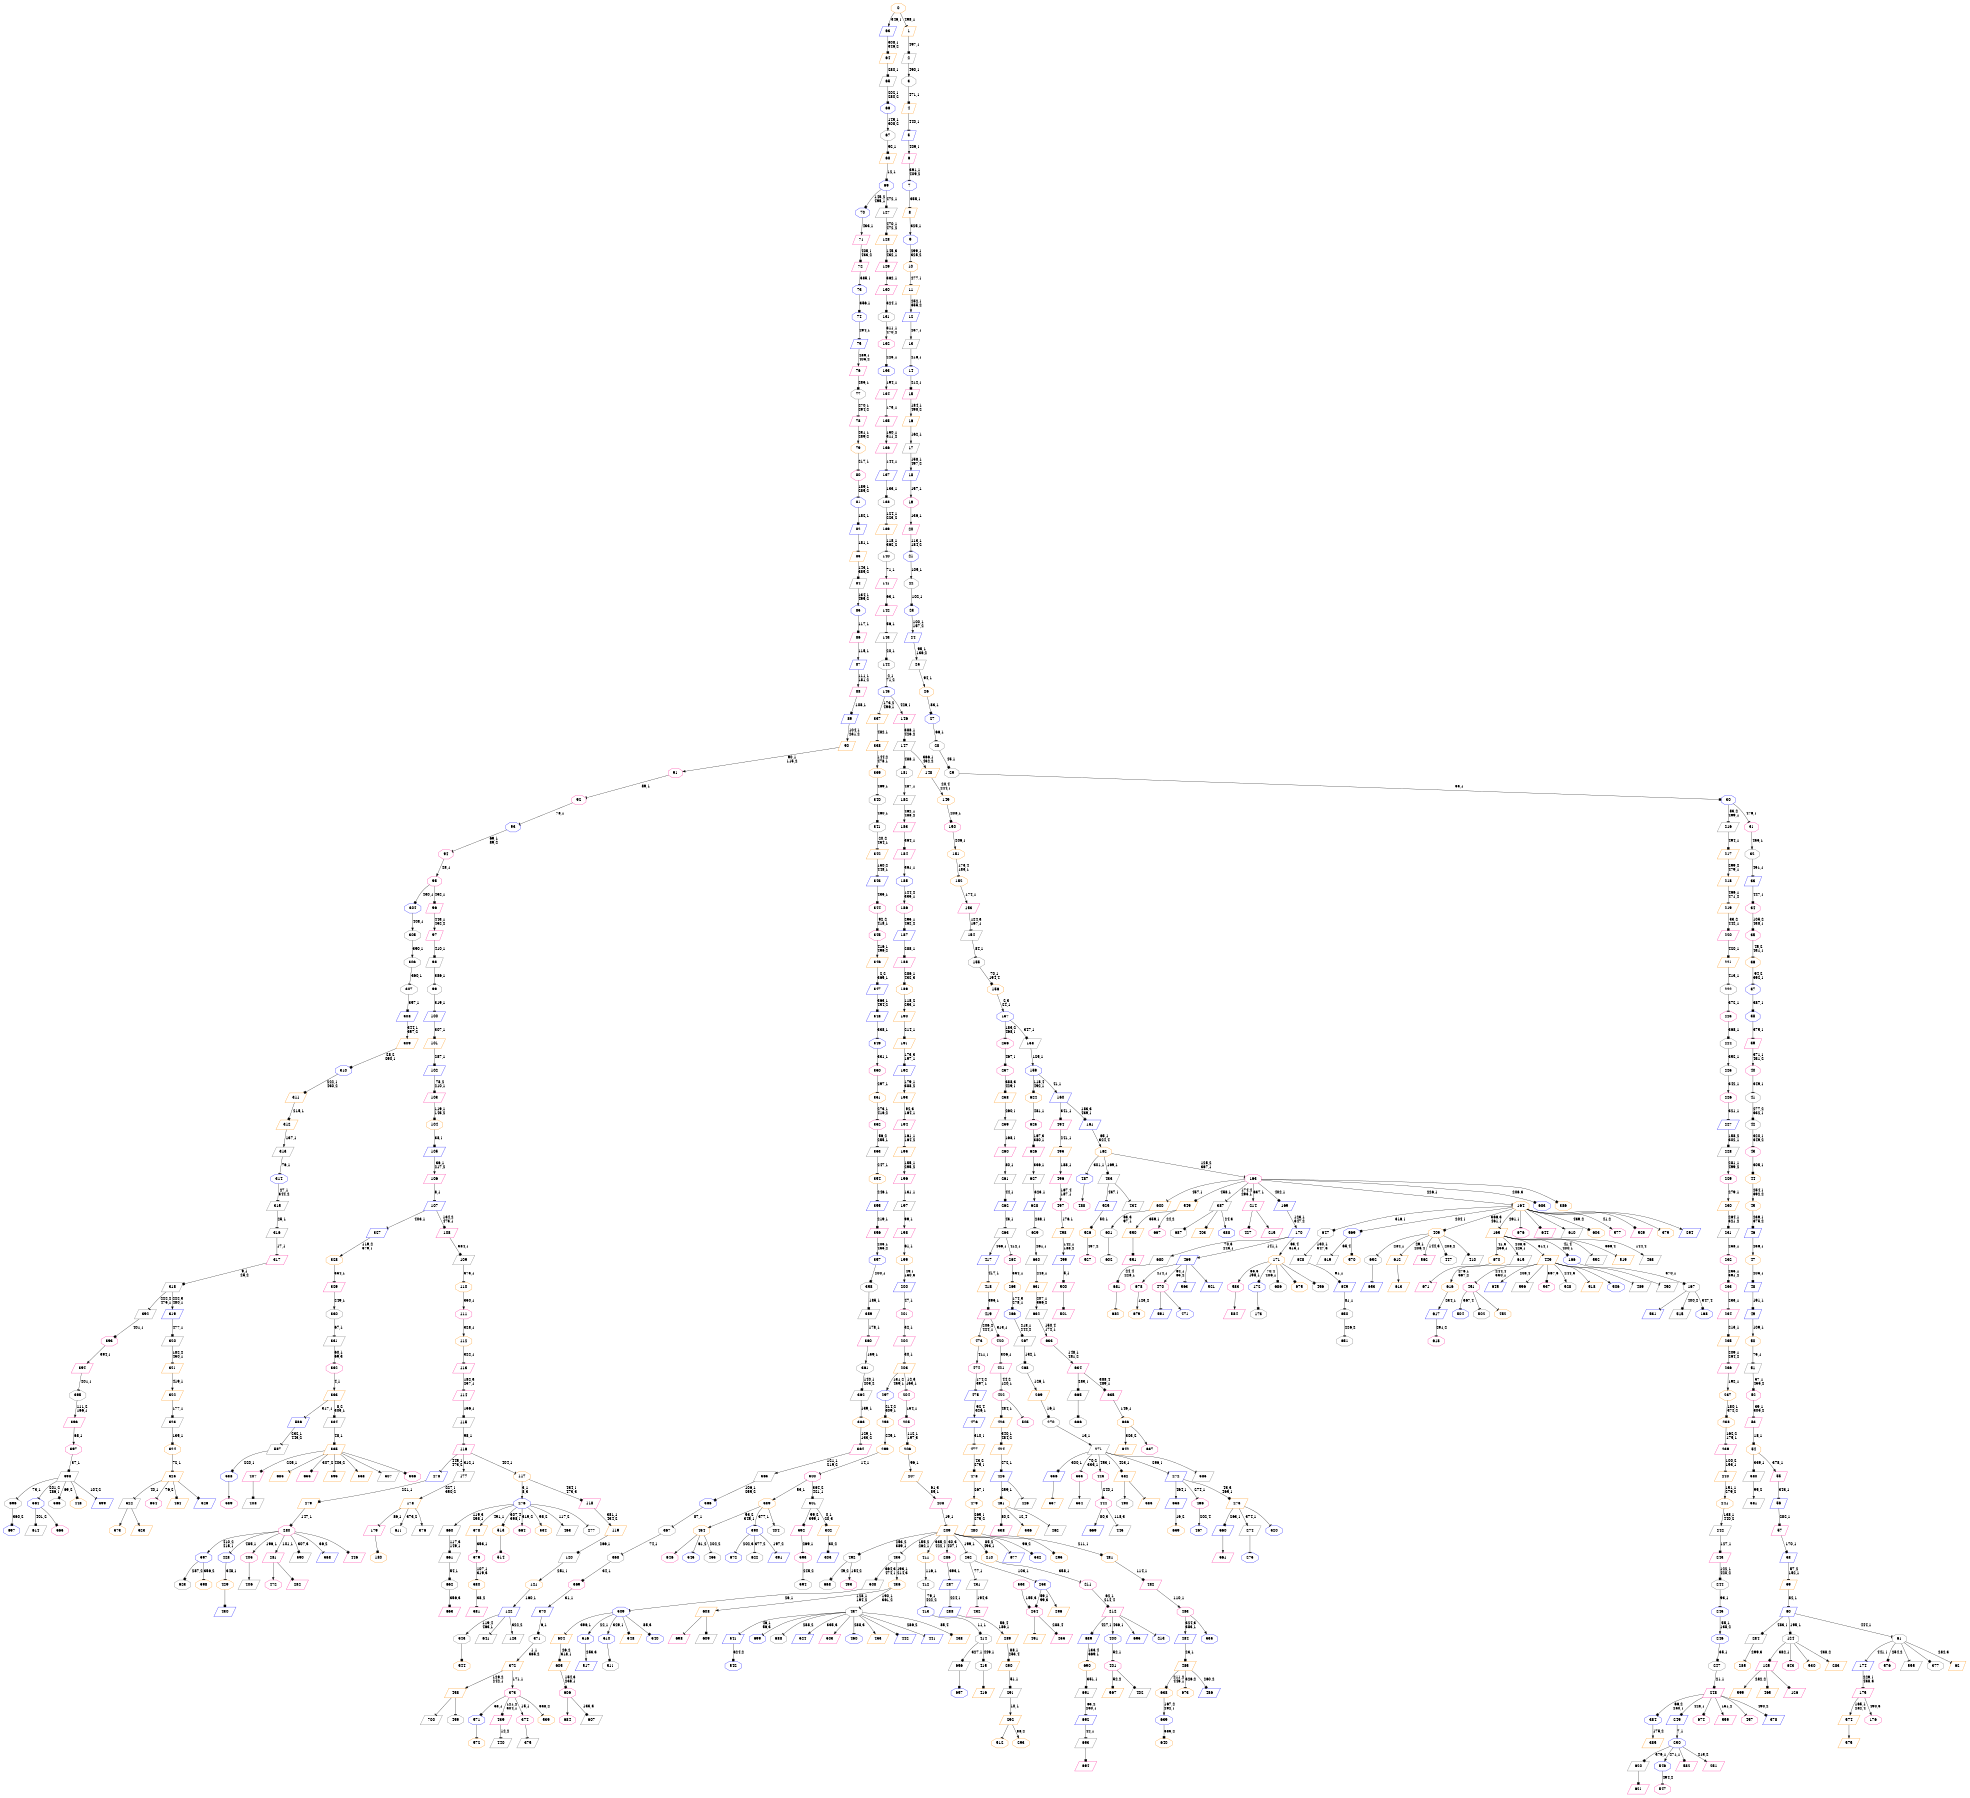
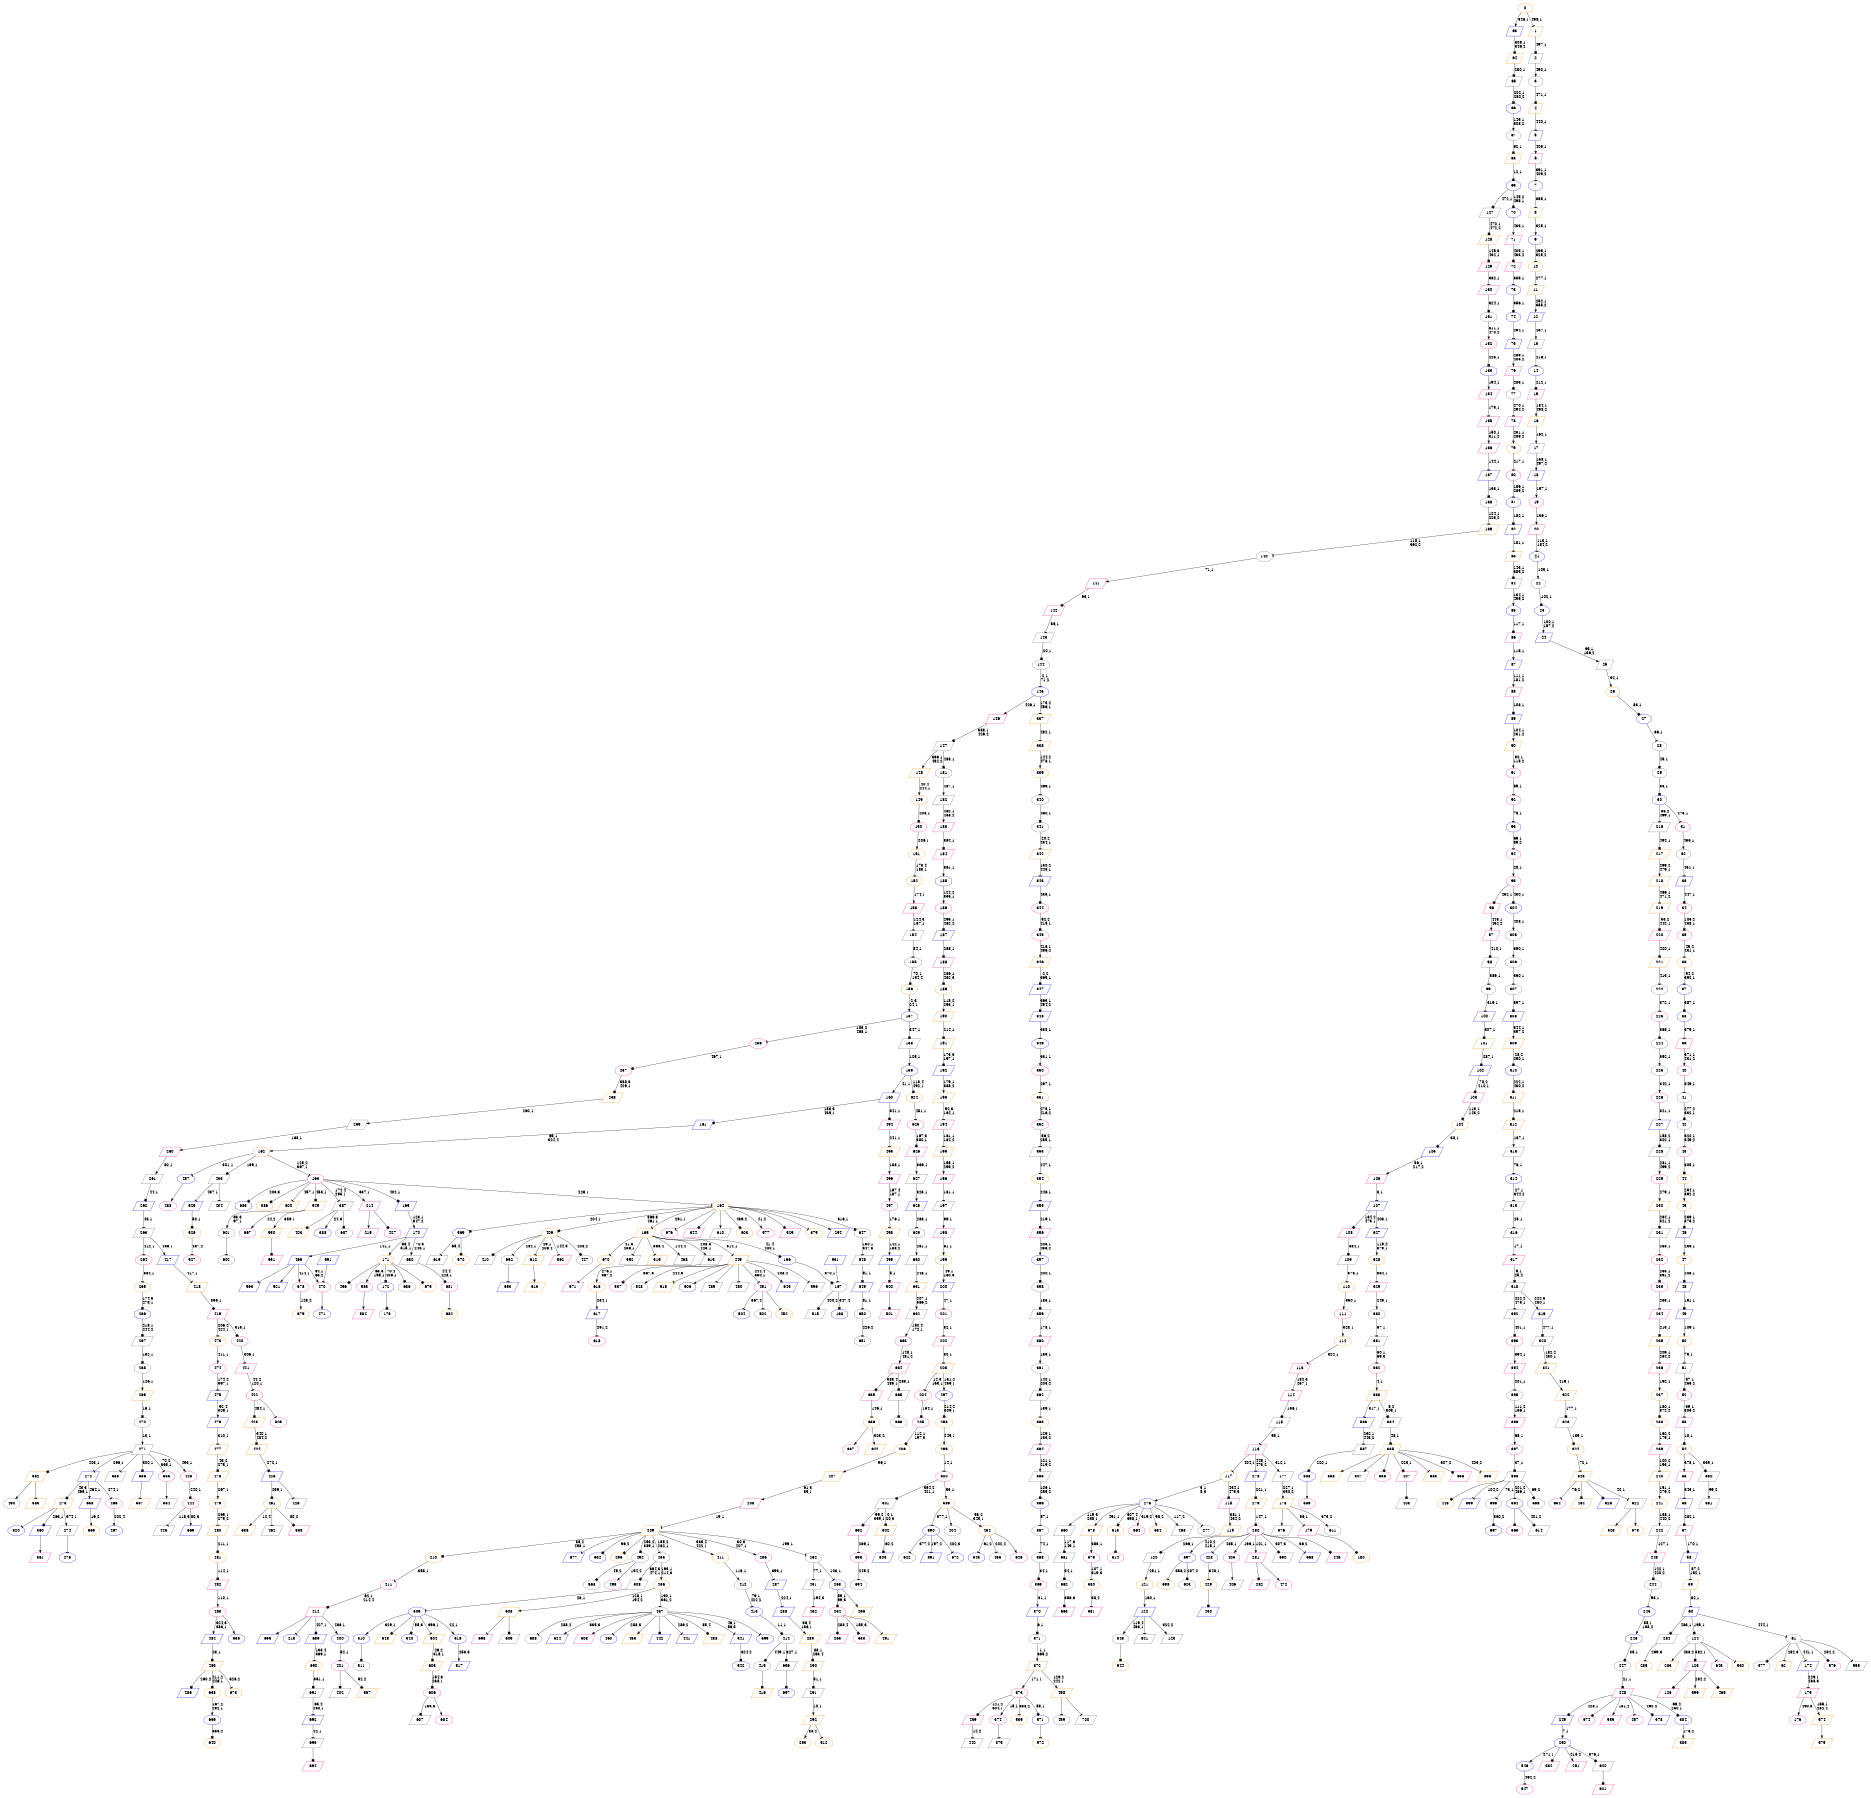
edge "470" -> "591": reversed
edge "167" -> "531": reversed
edge "533" -> "254": reversed
